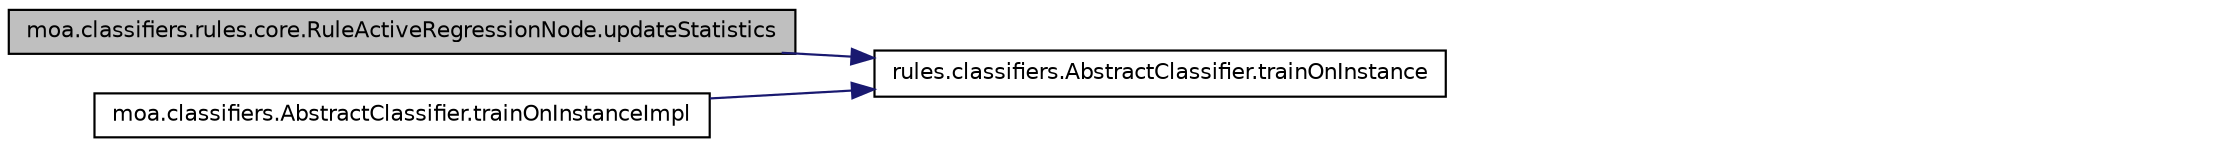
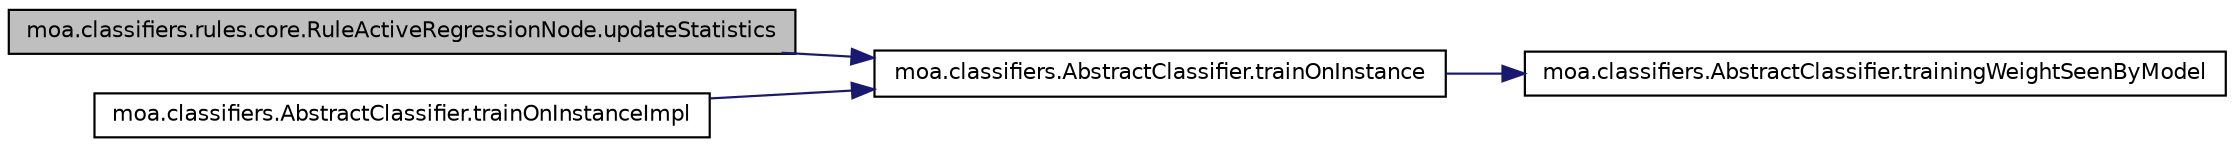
node "rules.classifiers.AbstractClassifier.trainOnInstance": label "rules.classifiers.AbstractClassifier.trainOnInstance" -> "moa.classifiers.AbstractClassifier.trainOnInstance"
node "moa.classifiers.AbstractClassifier.trainingWeightSeenByModel": added
